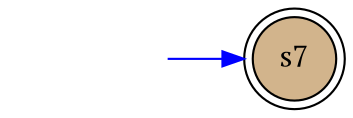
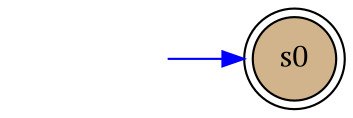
node "s7": label "s7" -> "s0"
